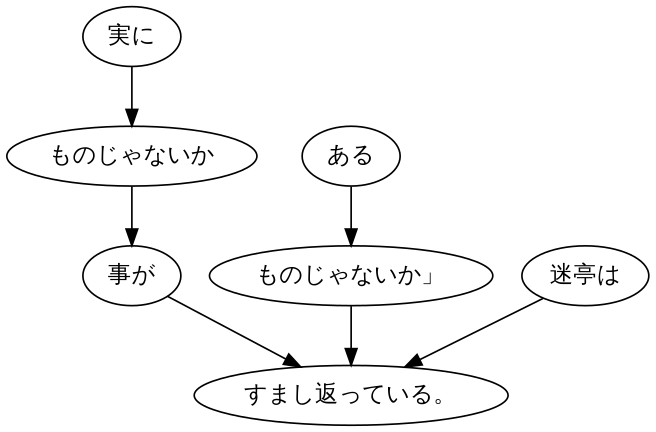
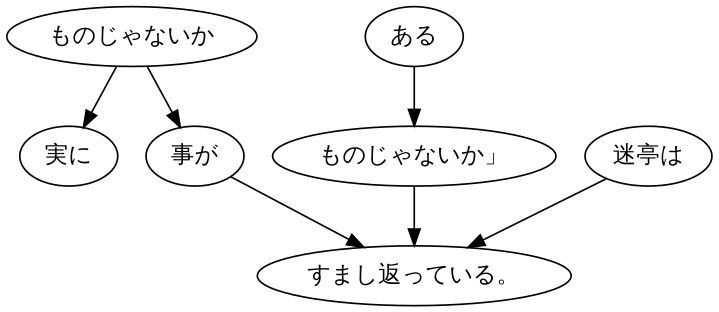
edge "実に" -> "ものじゃないか": reversed
